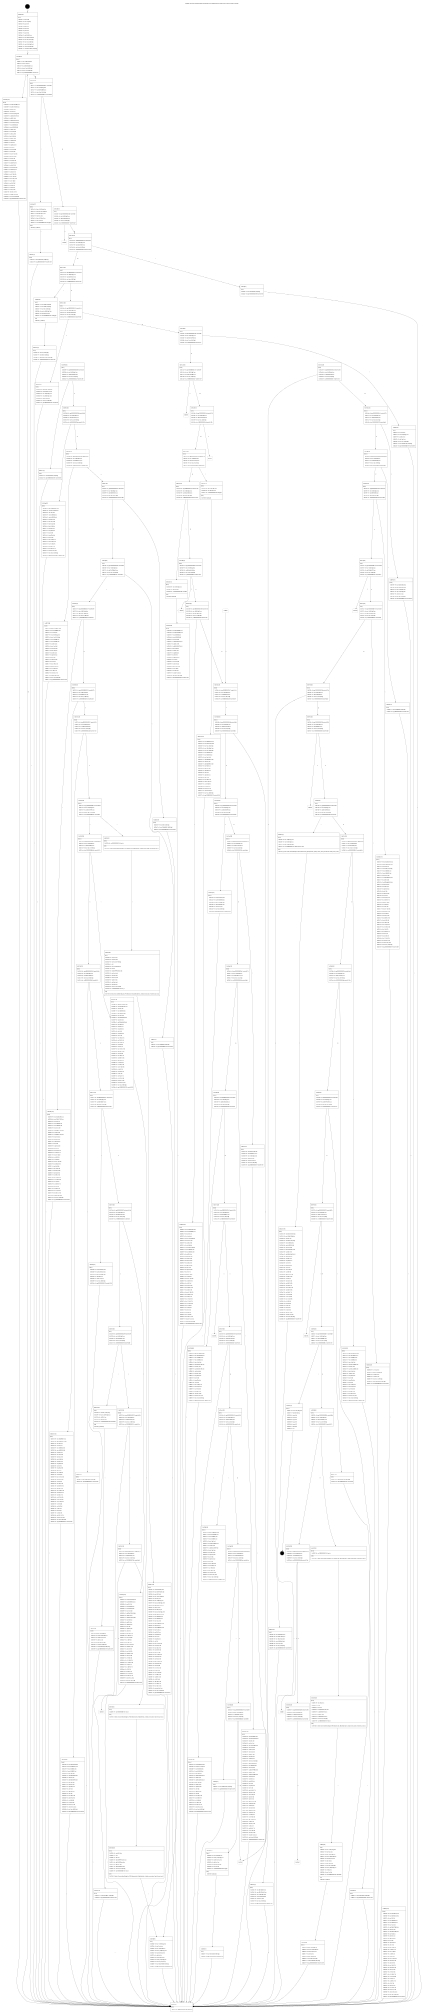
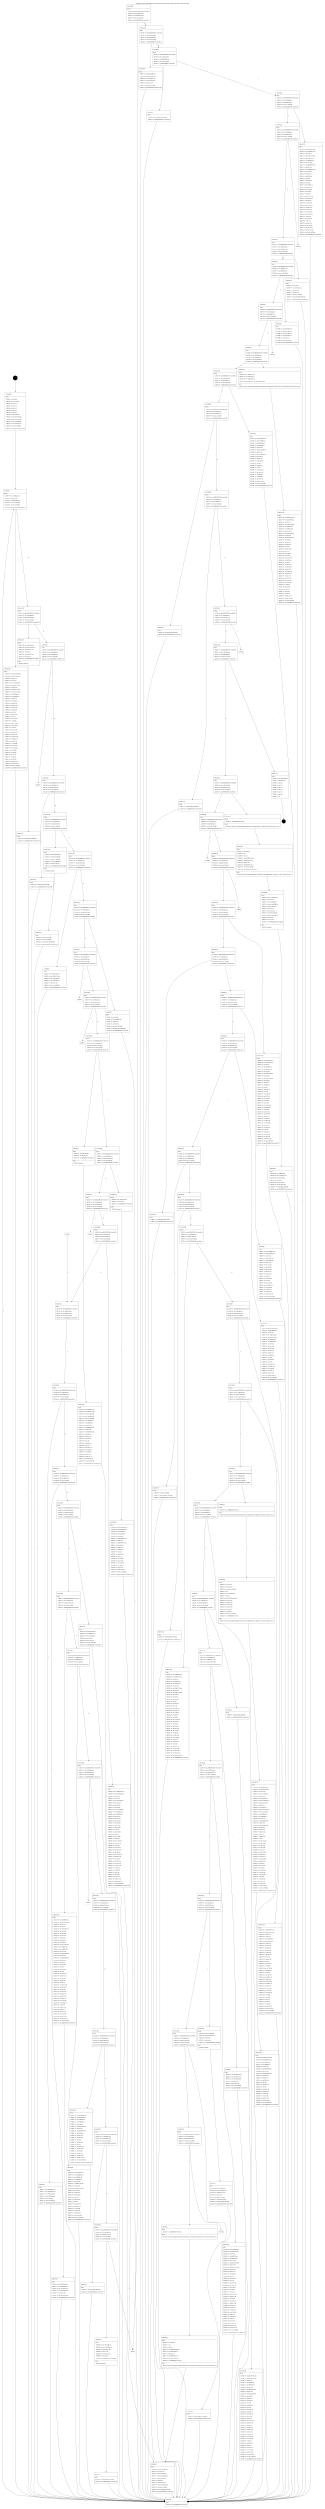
node "0x40207c [28]": added
node "0x4022b1 [88]": removed
